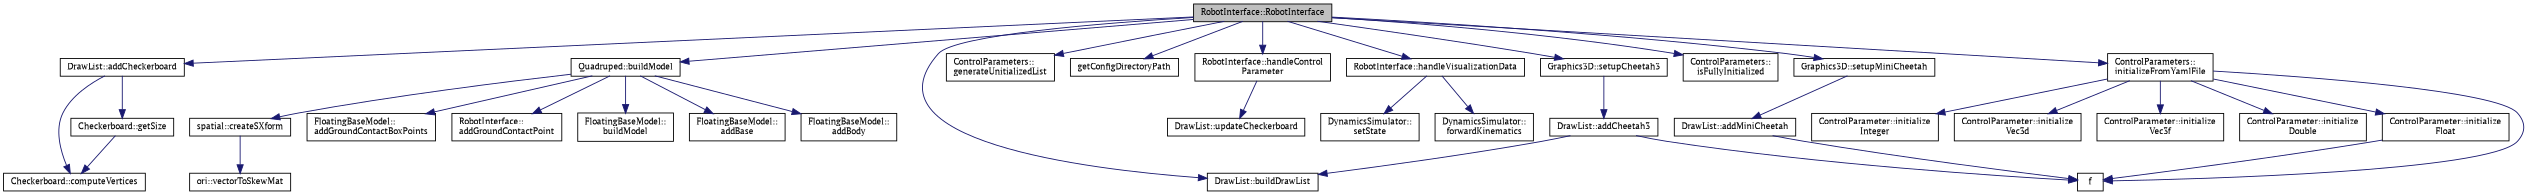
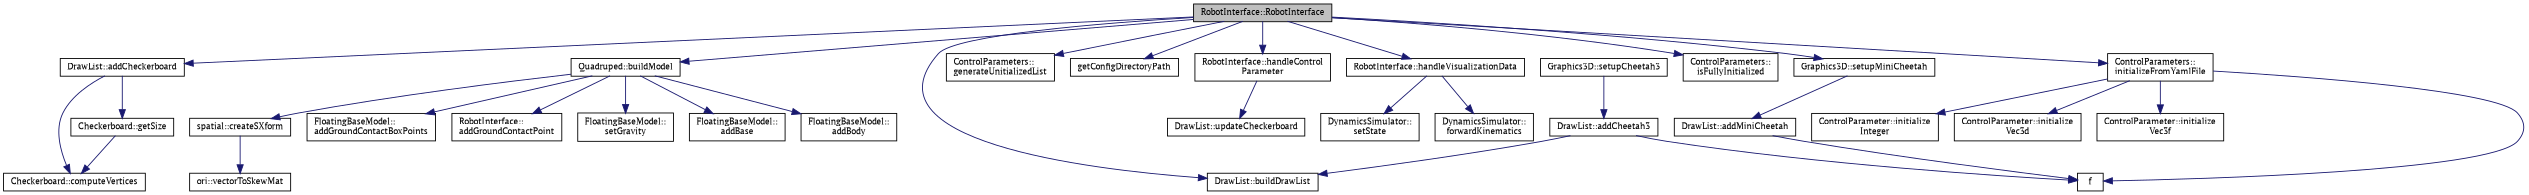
edge "RobotInterface::RobotInterface" -> "Graphics3D::setupCheetah3": removed
node "FloatingBaseModel:: buildModel": label "FloatingBaseModel:: buildModel" -> "FloatingBaseModel:: setGravity"
node "ControlParameter::initialize Double": removed
node "ControlParameter::initialize Float": removed
